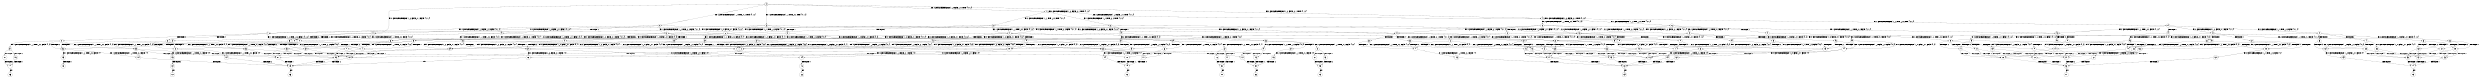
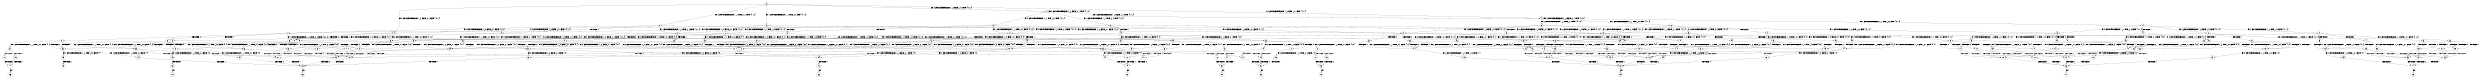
edge "108" -> "145": label "exit" -> "TERMINATE !0"
